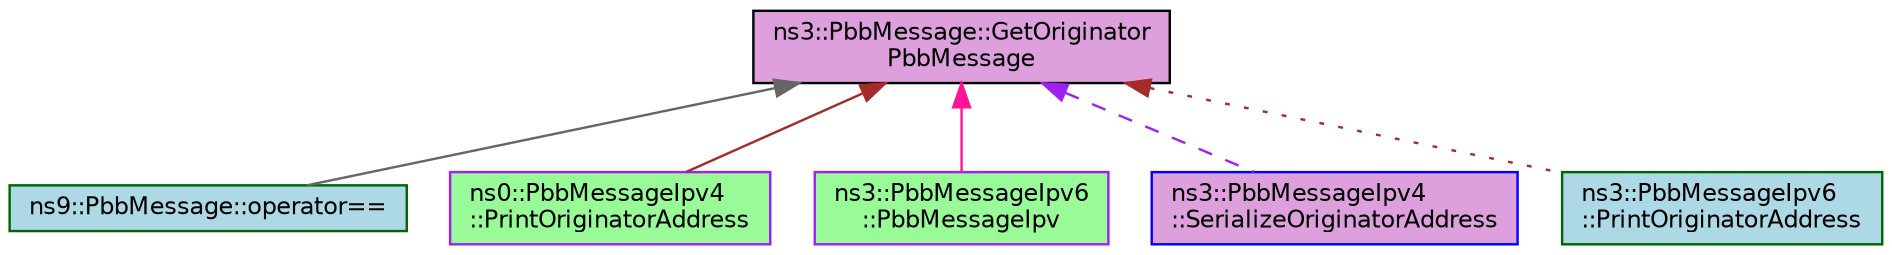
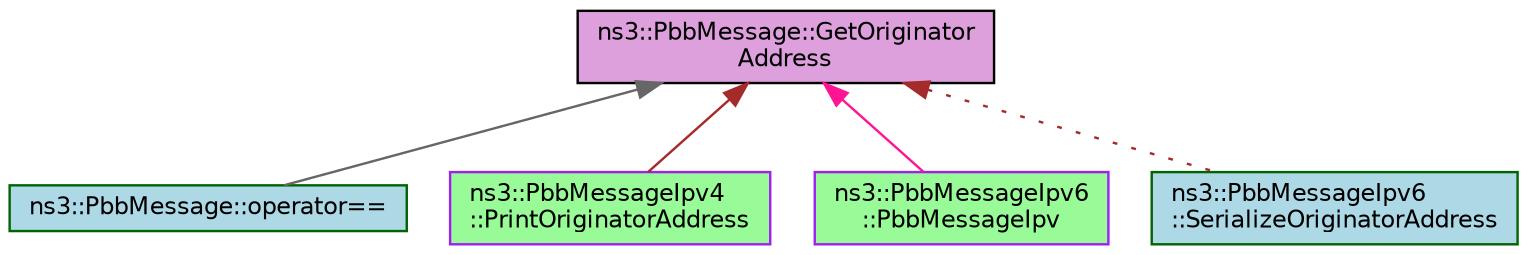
node "ns3::PbbMessage::GetOriginator PbbMessage": label "ns3::PbbMessage::GetOriginator PbbMessage" -> "ns3::PbbMessage::GetOriginator Address"
node "ns9::PbbMessage::operator==": label "ns9::PbbMessage::operator==" -> "ns3::PbbMessage::operator=="
node "ns0::PbbMessageIpv4 ::PrintOriginatorAddress": label "ns0::PbbMessageIpv4 ::PrintOriginatorAddress" -> "ns3::PbbMessageIpv4 ::PrintOriginatorAddress"
node "ns3::PbbMessageIpv4 ::SerializeOriginatorAddress": removed
node "ns3::PbbMessageIpv6 ::PrintOriginatorAddress": label "ns3::PbbMessageIpv6 ::PrintOriginatorAddress" -> "ns3::PbbMessageIpv6 ::SerializeOriginatorAddress"
